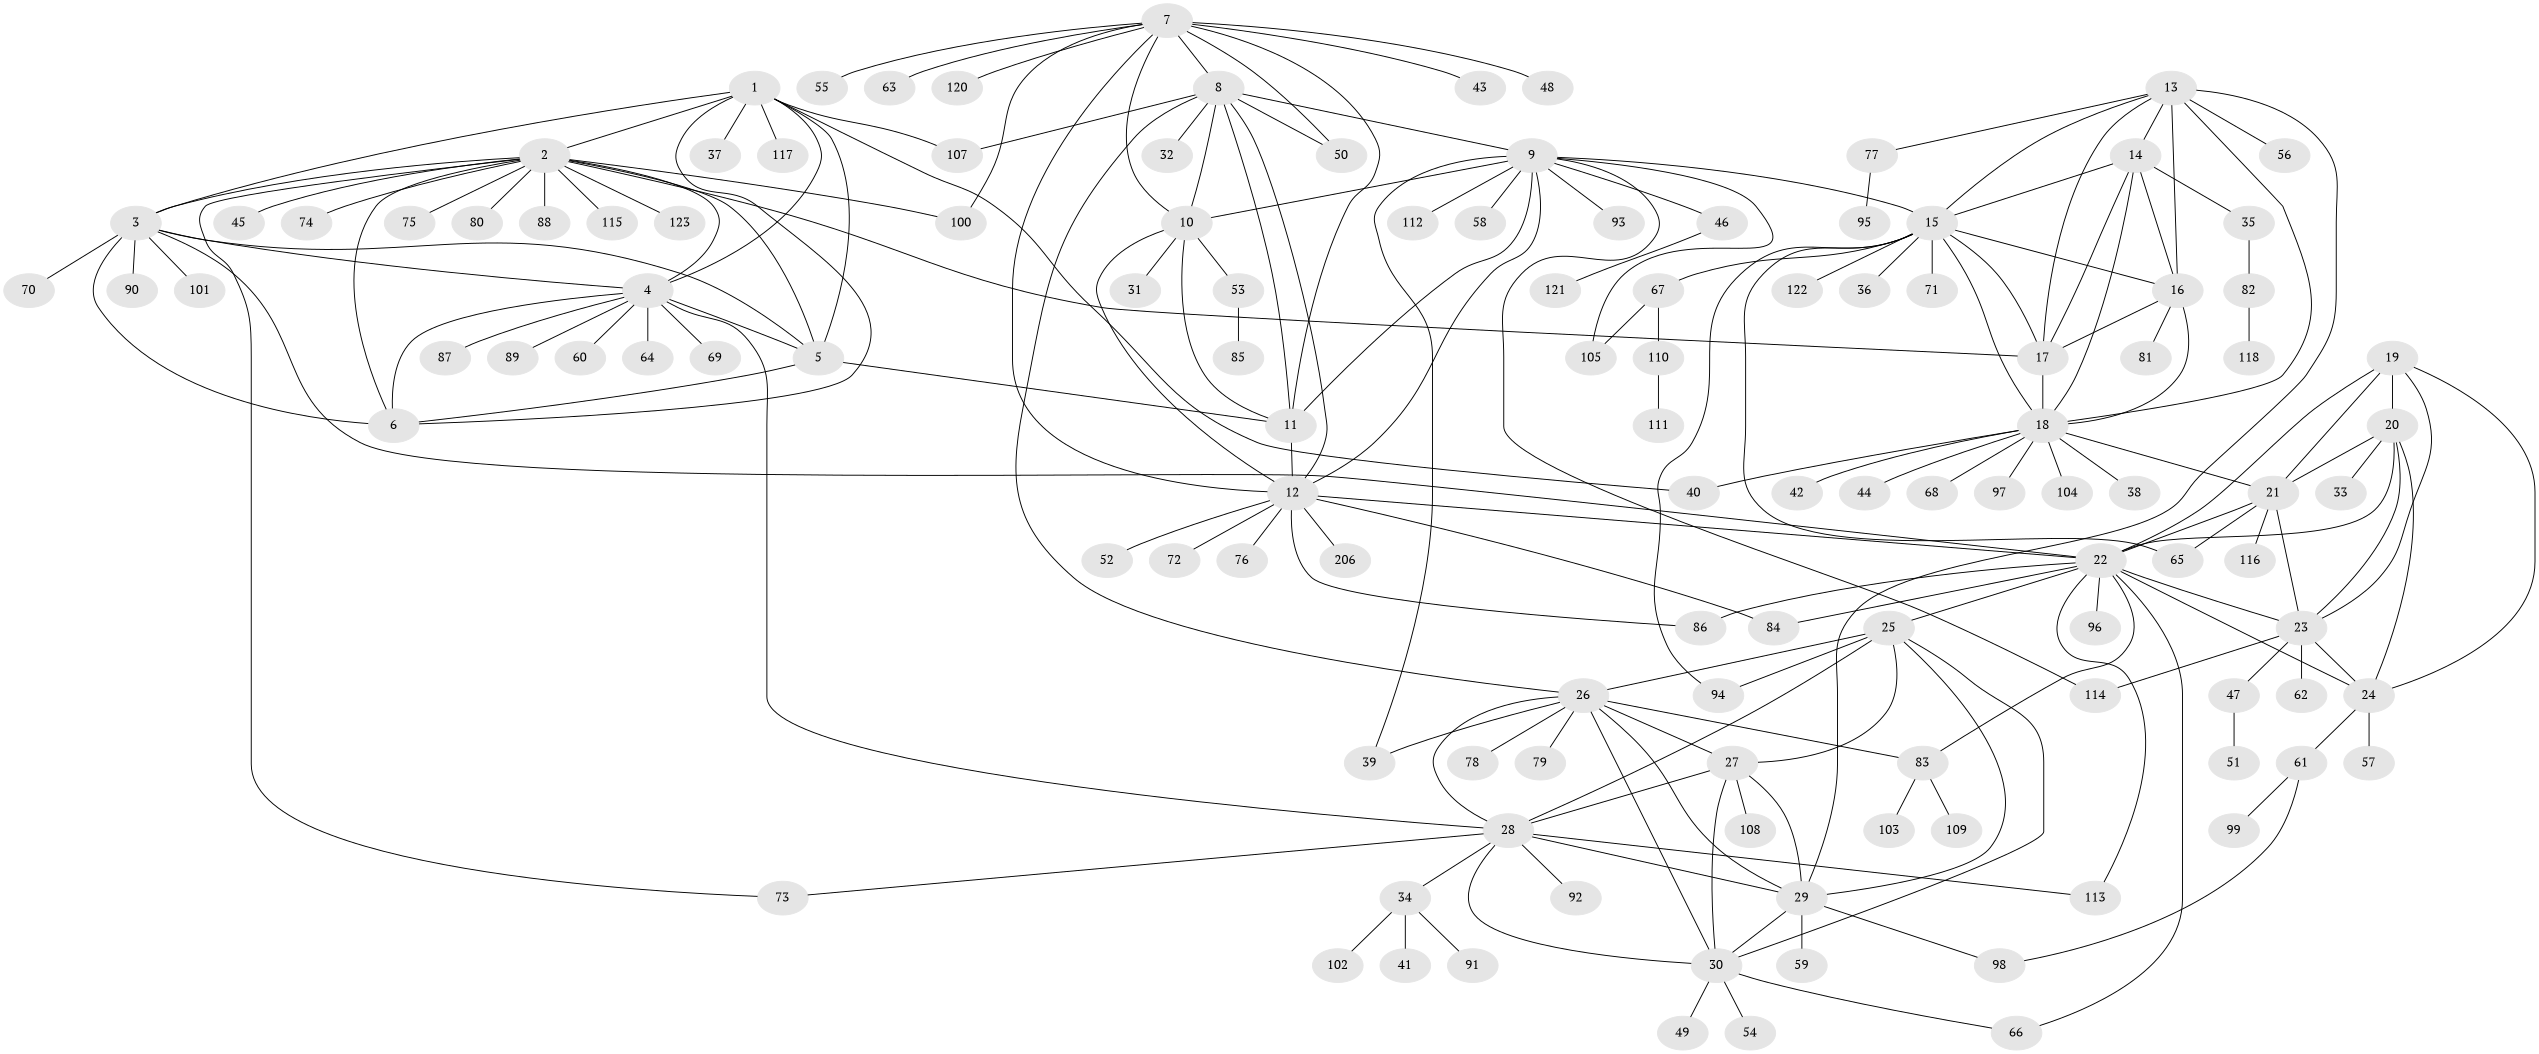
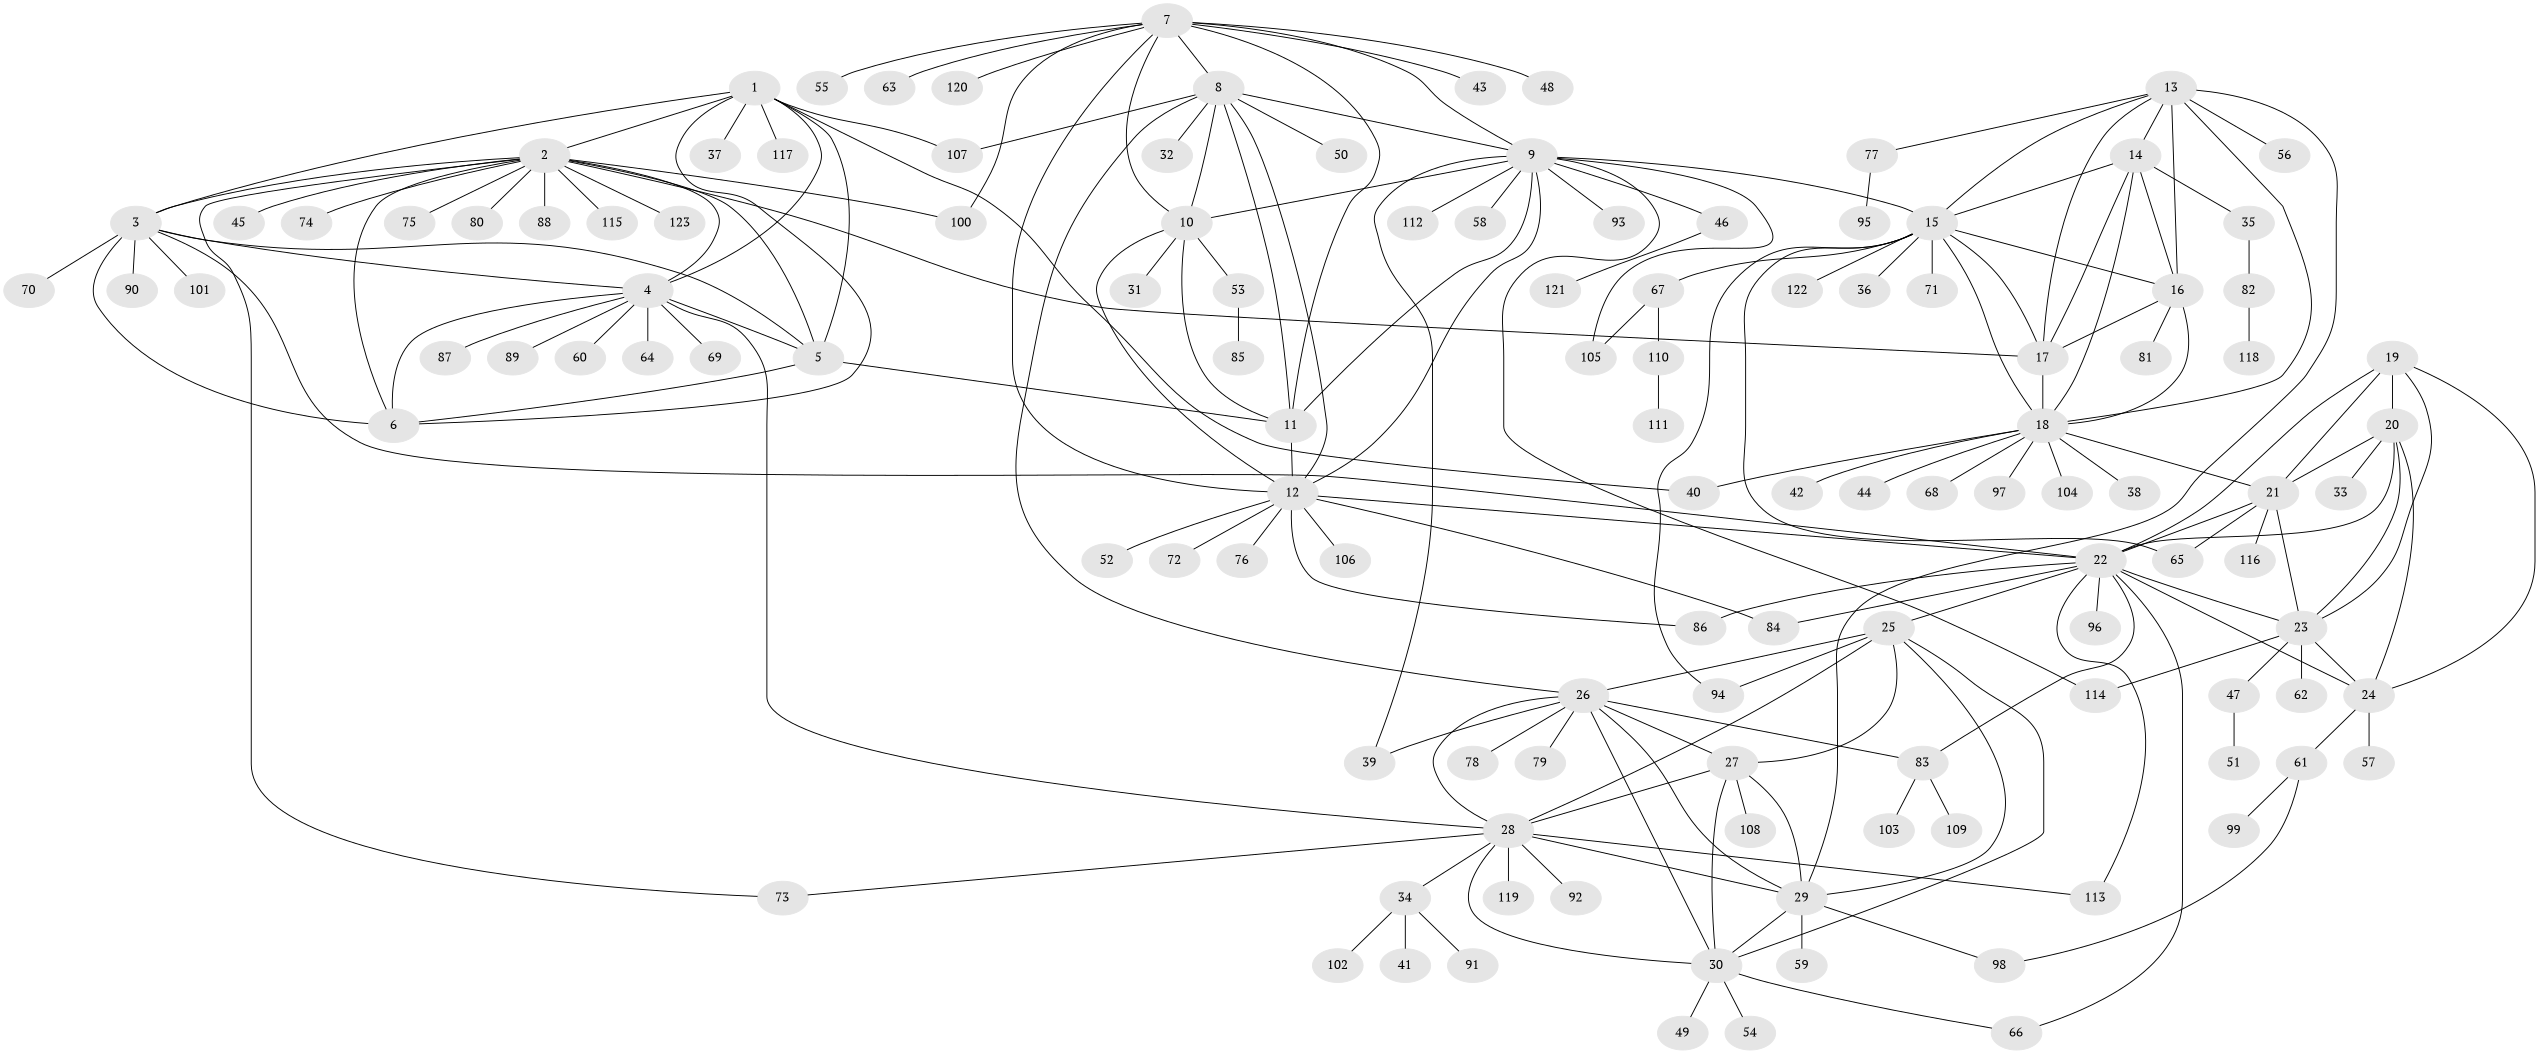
edge "7" -- "50": now "7" -- "9"
node "206": label "206" -> "106"
node "119": added
